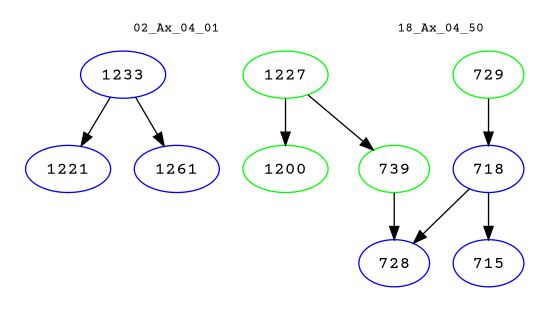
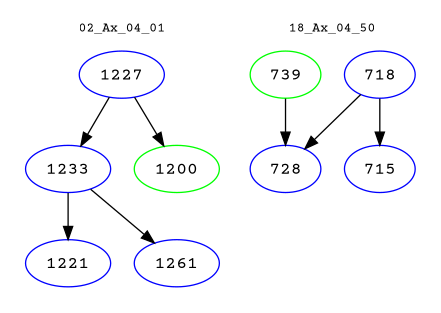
node "1227": color green -> blue
node "729": removed
edge "1227" -> "739": now "1227" -> "1233"
